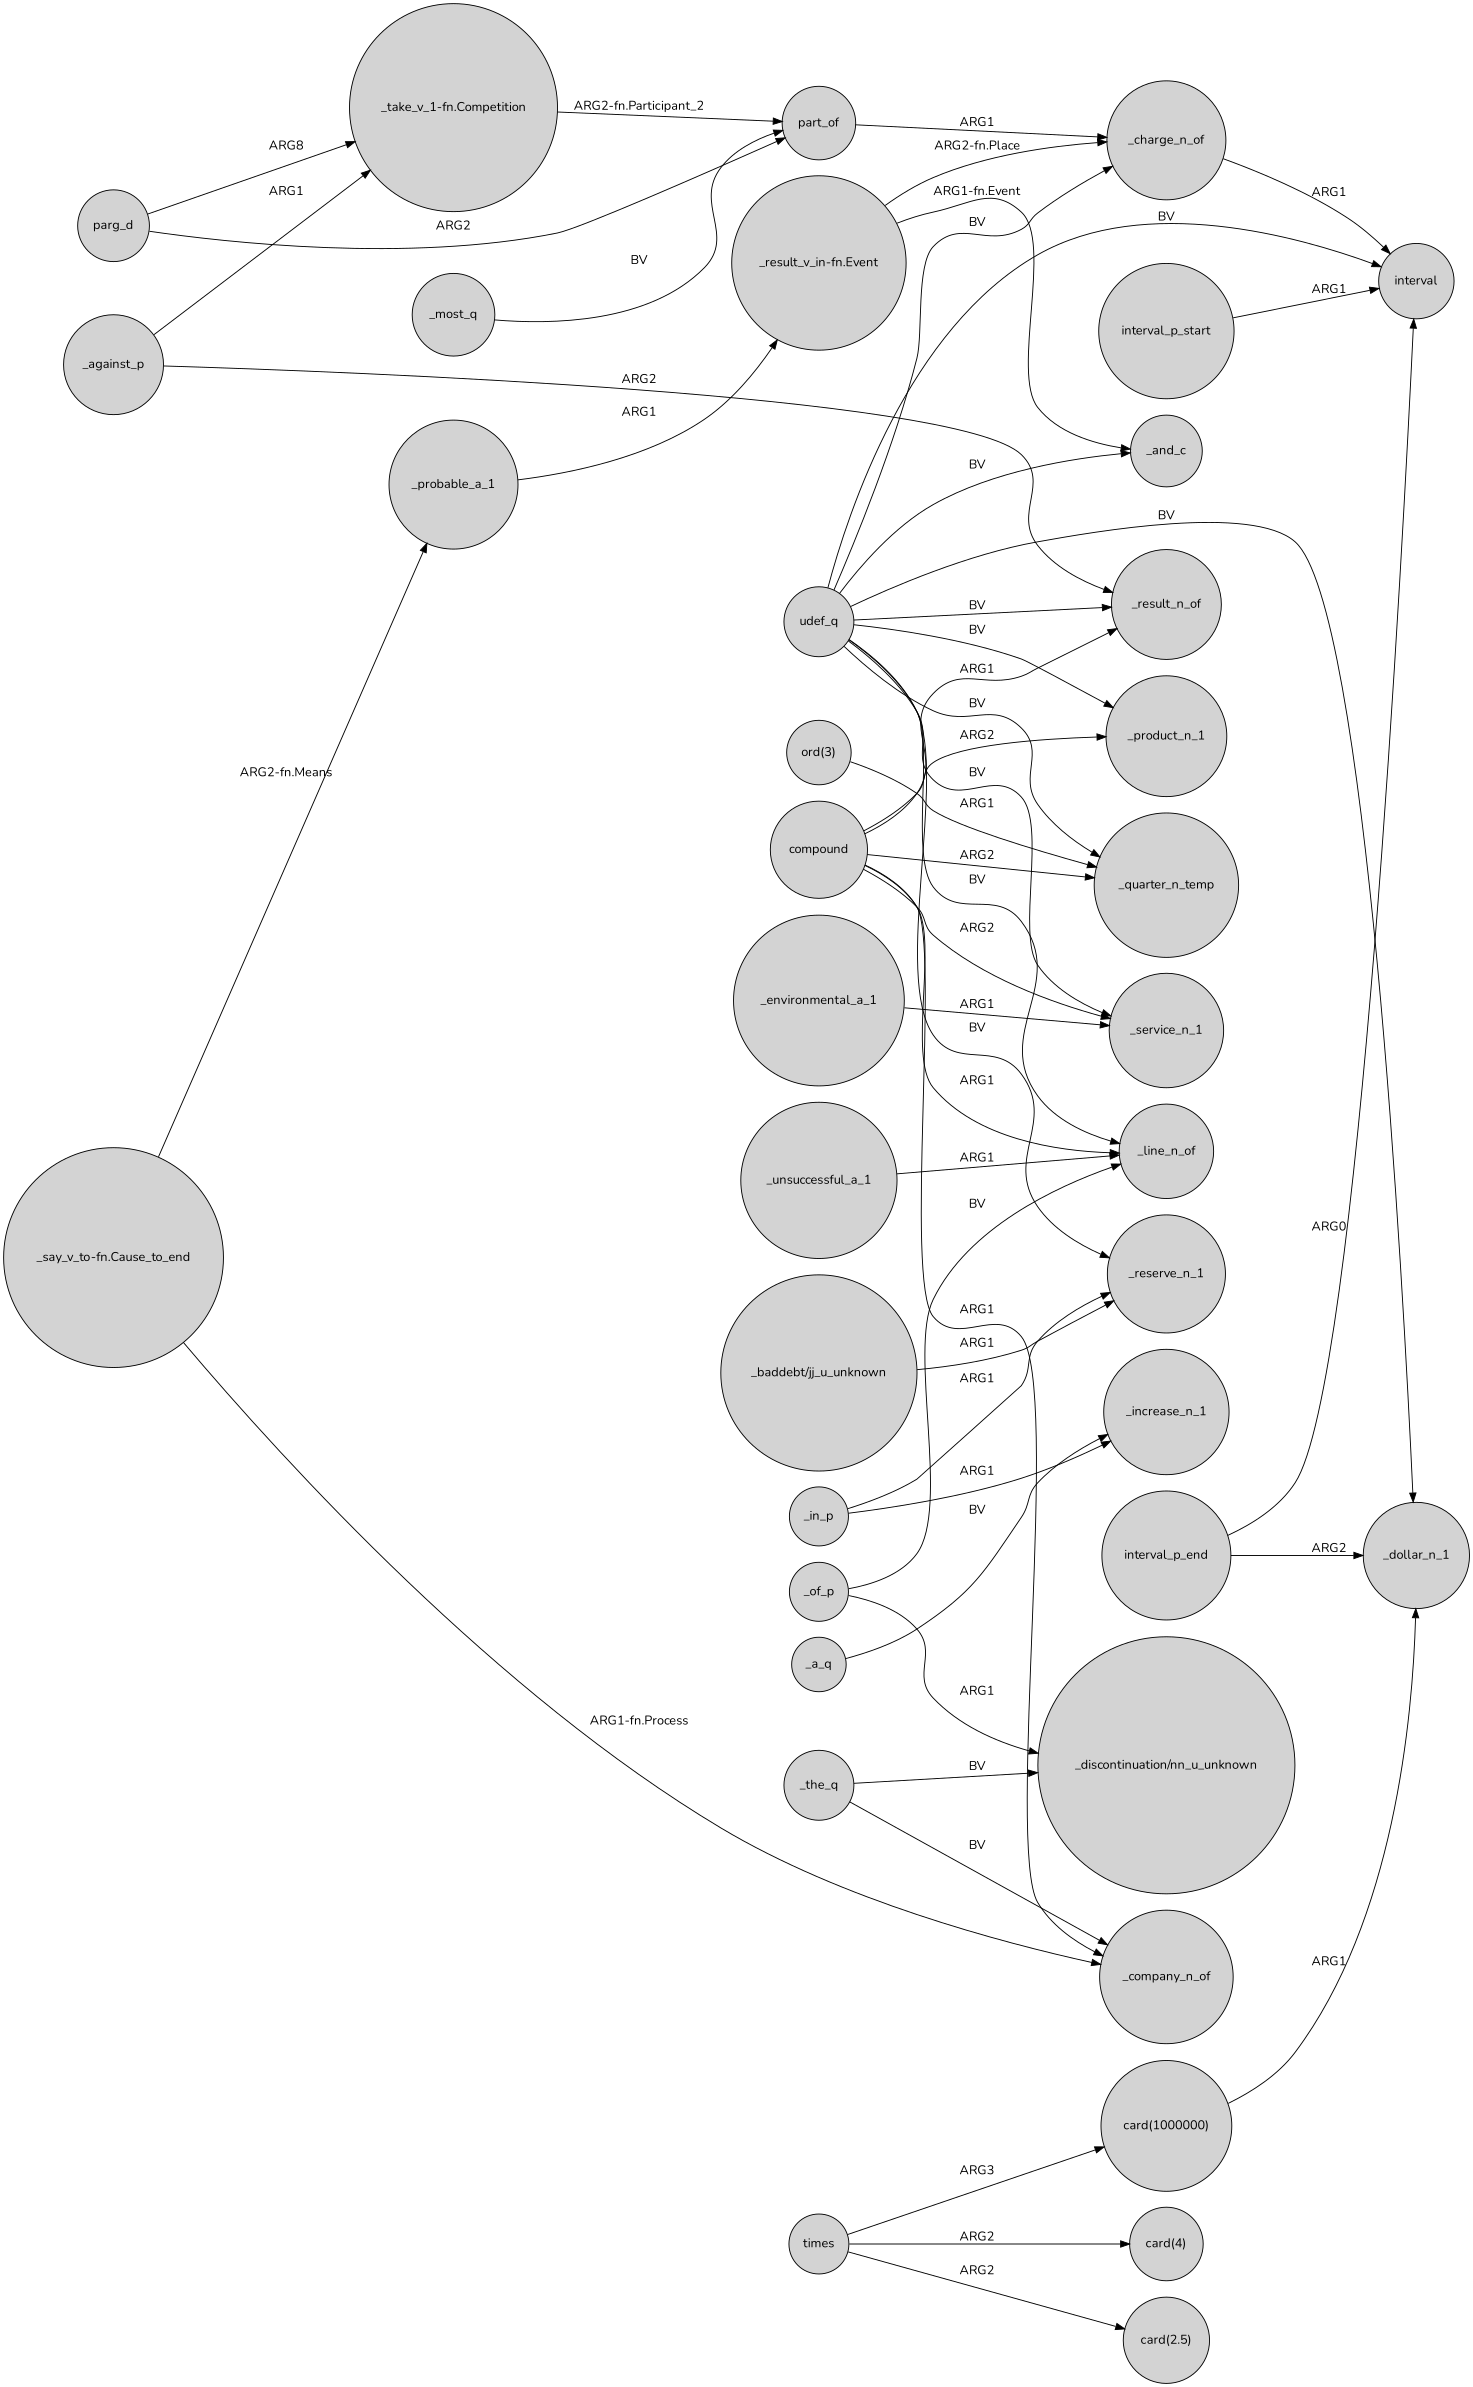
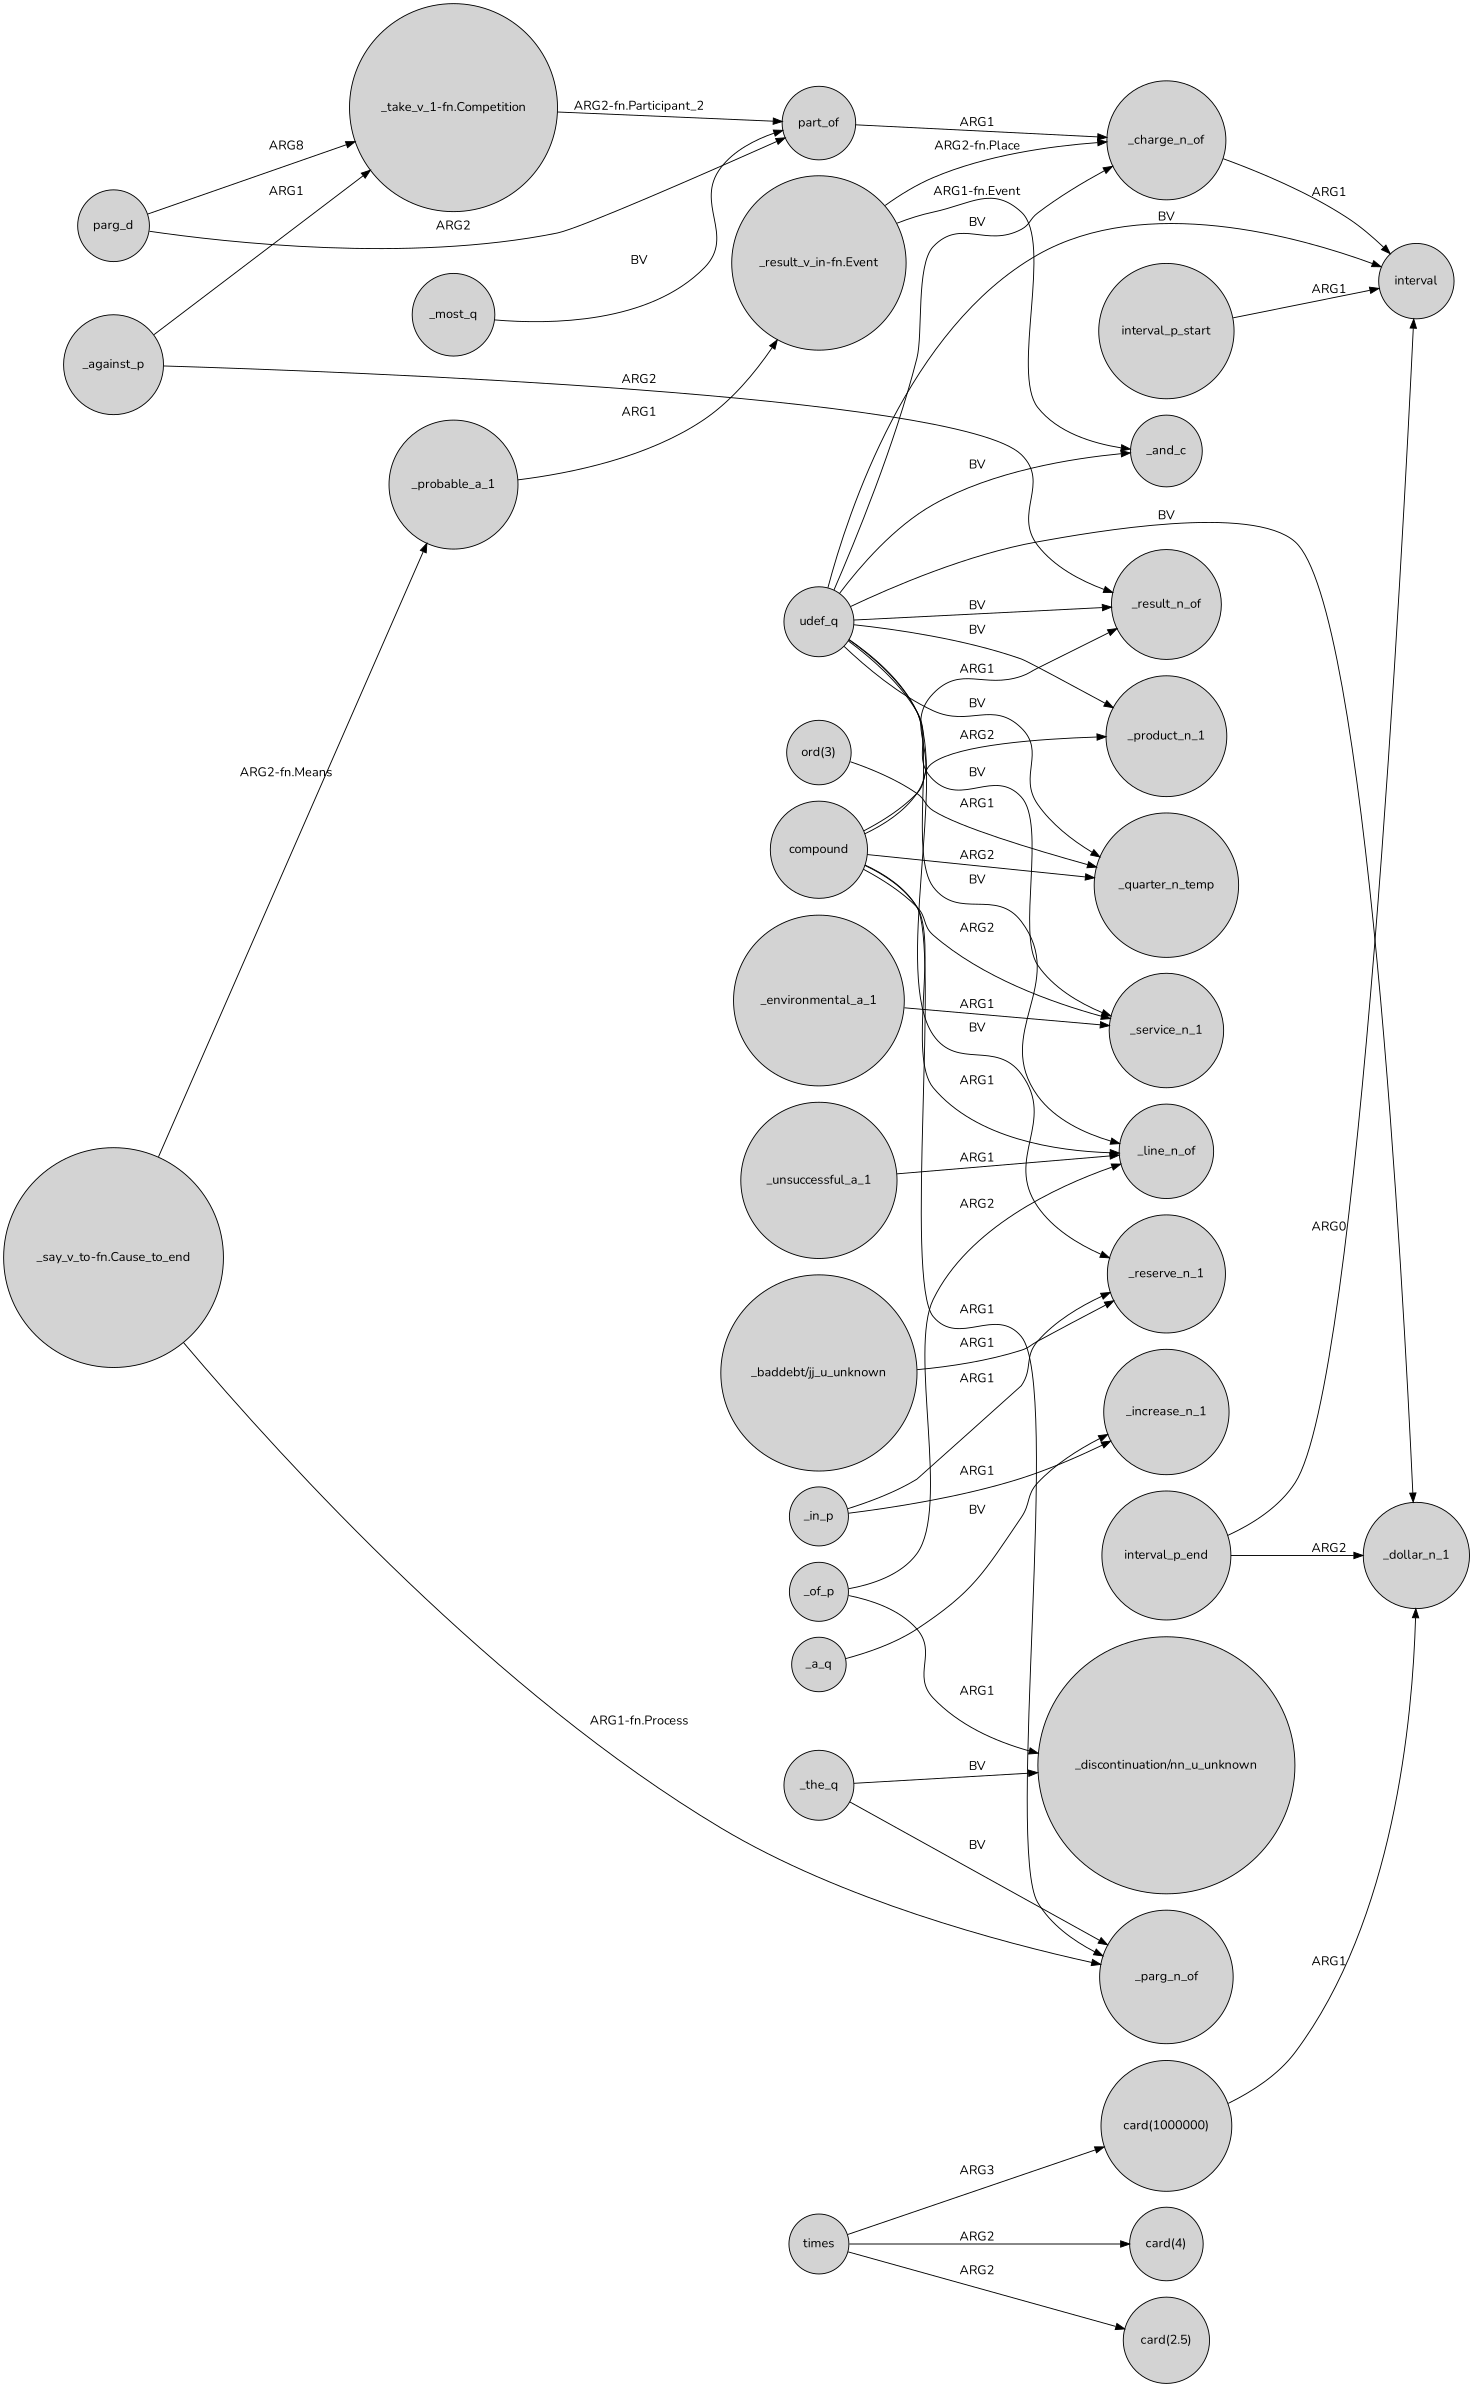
edge "_of_p" -> "_line_n_of": label "BV" -> "ARG2"
node "_company_n_of": label "_company_n_of" -> "_parg_n_of"
